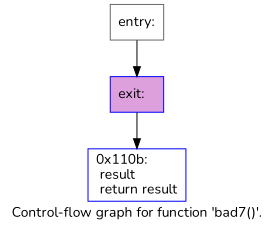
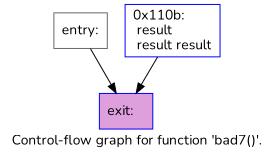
edge "exit:" -> "0x110b:": reversed
node "0x110b:": text "return result" -> "result result"
